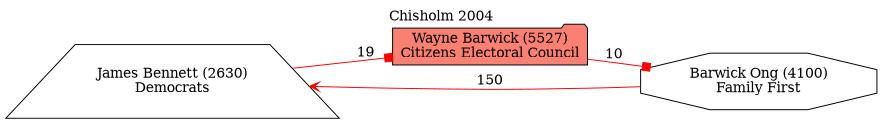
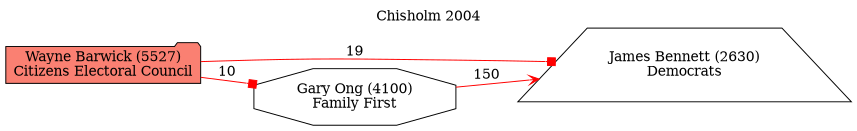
edge "James Bennett (2630) Democrats" -> "Wayne Barwick (5527) Citizens Electoral Council": reversed
node "Barwick Ong (4100) Family First": label "Barwick Ong (4100) Family First" -> "Gary Ong (4100) Family First"
